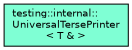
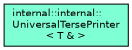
node "testing::internal:: UniversalTersePrinter < T & >": label "testing::internal:: UniversalTersePrinter < T & >" -> "internal::internal:: UniversalTersePrinter < T & >"
